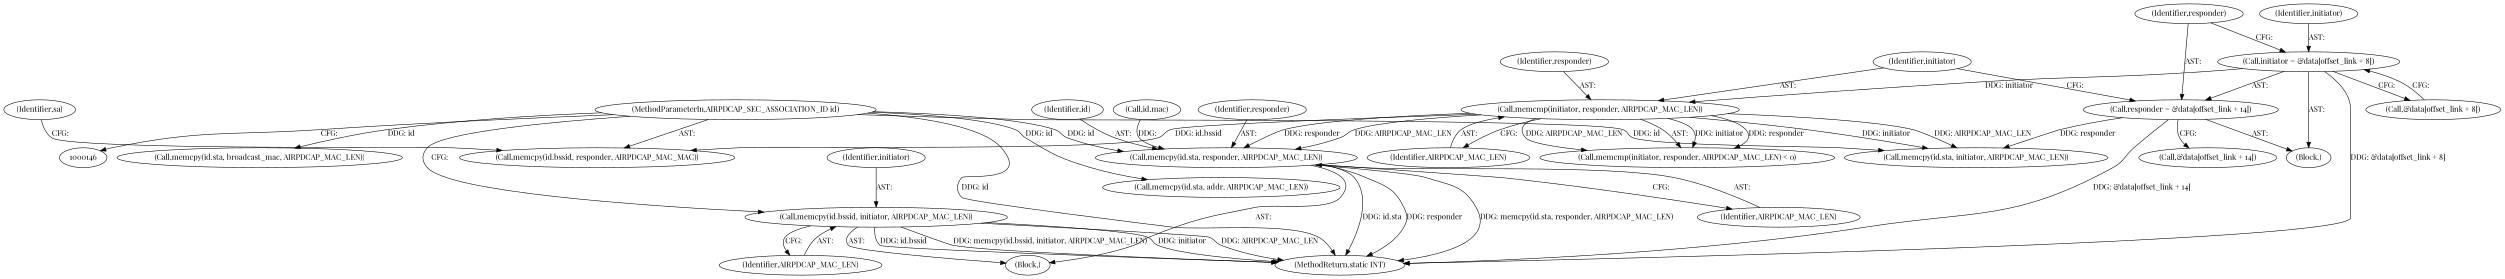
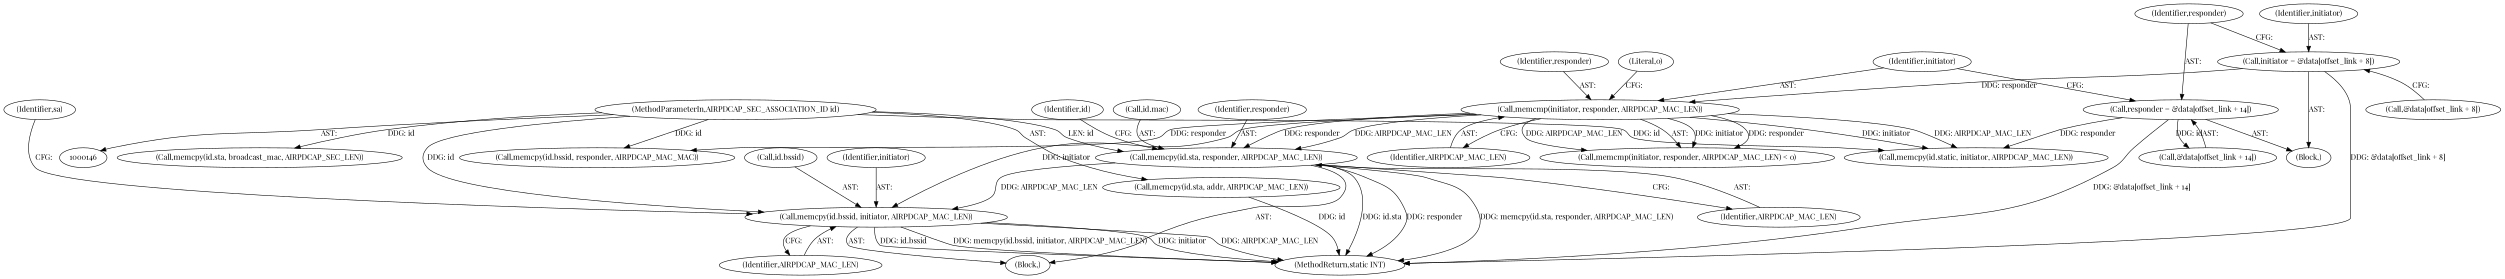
node "(Literal,0)": added
edge "(Call,initiator = &data[offset_link + 8])" -> "(Call,responder = &data[offset_link + 14])": now "(Call,&data[offset_link + 14])" -> "(Call,responder = &data[offset_link + 14])"
edge "(Call,initiator = &data[offset_link + 8])" -> "(Call,&data[offset_link + 8])": removed, label "CFG:"
edge "(Call,initiator = &data[offset_link + 8])" -> "(Call,memcmp(initiator, responder, AIRPDCAP_MAC_LEN))": label "DDG: initiator" -> "DDG: responder"
edge "(MethodParameterIn,AIRPDCAP_SEC_ASSOCIATION_ID id)" -> "1000146": label "CFG: " -> "AST: "
edge "(MethodParameterIn,AIRPDCAP_SEC_ASSOCIATION_ID id)" -> "(Call,memcpy(id.bssid, responder, AIRPDCAP_MAC_MAC))": label "AST: " -> "DDG: id"
edge "(MethodParameterIn,AIRPDCAP_SEC_ASSOCIATION_ID id)" -> "(Call,memcpy(id.sta, addr, AIRPDCAP_MAC_LEN))": label "DDG: id" -> "AST: "
edge "(MethodParameterIn,AIRPDCAP_SEC_ASSOCIATION_ID id)" -> "(Call,memcpy(id.sta, responder, AIRPDCAP_MAC_LEN))": label "DDG: id" -> "LEN: id"
edge "(Identifier,id)" -> "(Call,memcpy(id.sta, responder, AIRPDCAP_MAC_LEN))": label "AST: " -> "CFG: "
edge "(Call,id.mac)" -> "(Call,memcpy(id.sta, responder, AIRPDCAP_MAC_LEN))": label "DDG: " -> "AST: "
edge "(Call,memcmp(initiator, responder, AIRPDCAP_MAC_LEN))" -> "(Call,memcpy(id.bssid, responder, AIRPDCAP_MAC_MAC))": label "DDG: id.bssid" -> "DDG: responder"
edge "(Call,responder = &data[offset_link + 14])" -> "(Call,&data[offset_link + 14])": label "CFG: " -> "DDG: id"
edge "(Call,memcmp(initiator, responder, AIRPDCAP_MAC_LEN))" -> "(Call,memcpy(id.bssid, initiator, AIRPDCAP_MAC_LEN))": added, label "DDG: initiator"
edge "(Identifier,sa)" -> "(Call,memcpy(id.bssid, responder, AIRPDCAP_MAC_MAC))": now "(Identifier,sa)" -> "(Call,memcpy(id.bssid, initiator, AIRPDCAP_MAC_LEN))"
node "(Call,memcpy(id.sta, broadcast_mac, AIRPDCAP_MAC_LEN))": label "(Call,memcpy(id.sta, broadcast_mac, AIRPDCAP_MAC_LEN))" -> "(Call,memcpy(id.sta, broadcast_mac, AIRPDCAP_SEC_LEN))"
edge "(MethodParameterIn,AIRPDCAP_SEC_ASSOCIATION_ID id)" -> "(Call,memcpy(id.bssid, initiator, AIRPDCAP_MAC_LEN))": label "CFG: " -> "DDG: id"
node "(Call,id.bssid)": added
node "(Call,memcpy(id.sta, initiator, AIRPDCAP_MAC_LEN))": label "(Call,memcpy(id.sta, initiator, AIRPDCAP_MAC_LEN))" -> "(Call,memcpy(id.static, initiator, AIRPDCAP_MAC_LEN))"
edge "(Call,memcpy(id.sta, responder, AIRPDCAP_MAC_LEN))" -> "(Call,memcpy(id.bssid, initiator, AIRPDCAP_MAC_LEN))": added, label "DDG: AIRPDCAP_MAC_LEN"
edge "(MethodParameterIn,AIRPDCAP_SEC_ASSOCIATION_ID id)" -> "(MethodReturn,static INT)": now "(Call,memcpy(id.sta, addr, AIRPDCAP_MAC_LEN))" -> "(MethodReturn,static INT)"
